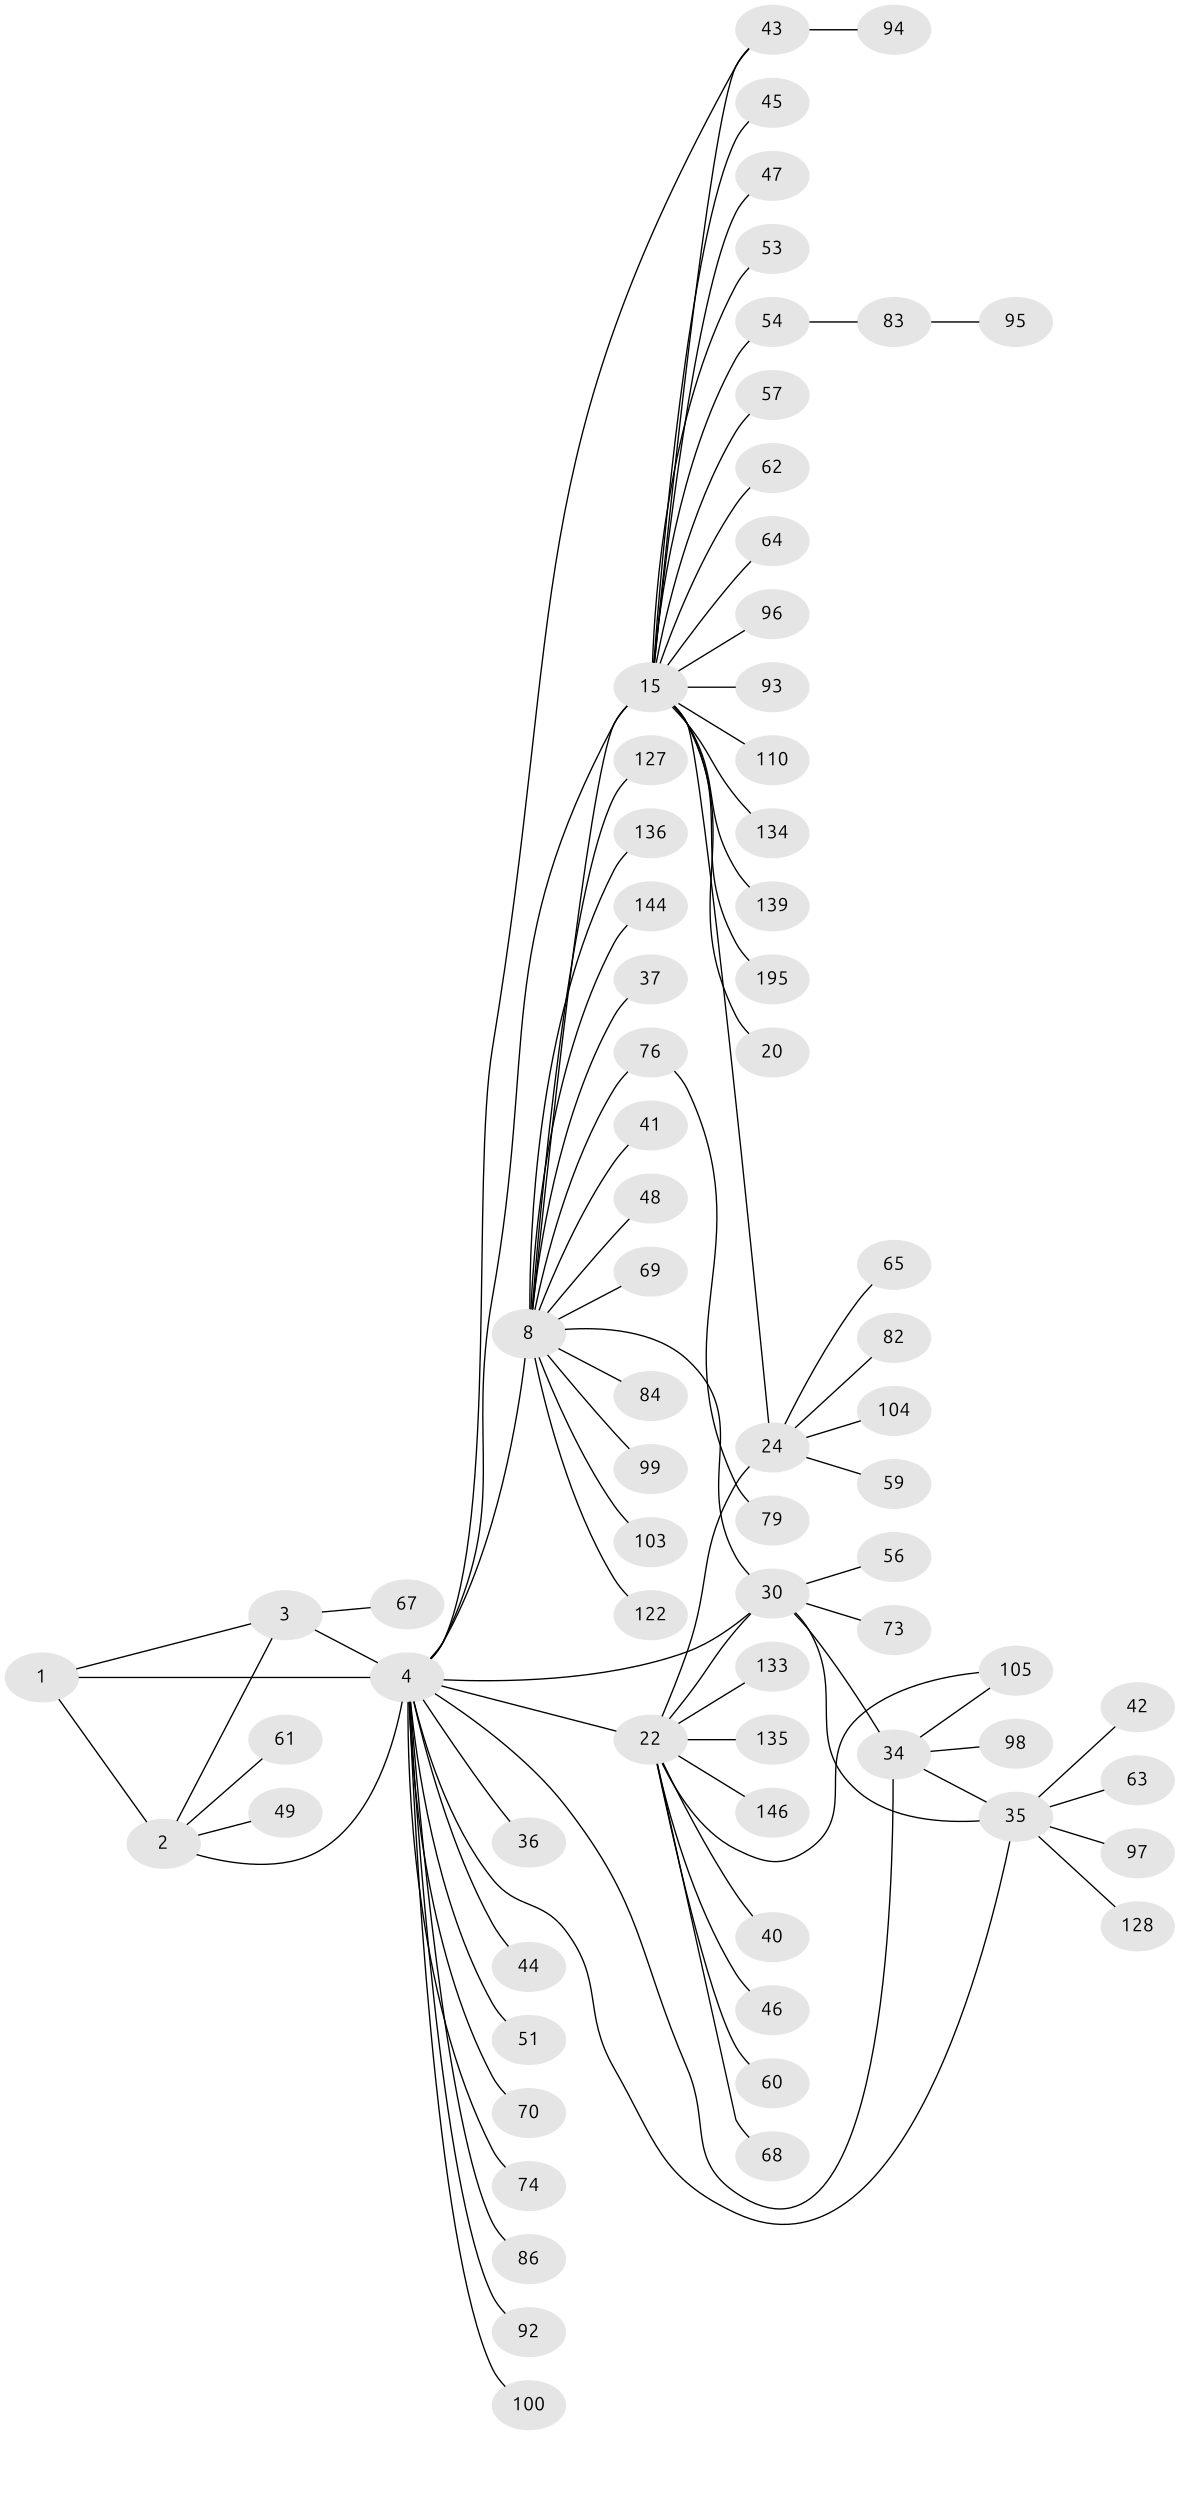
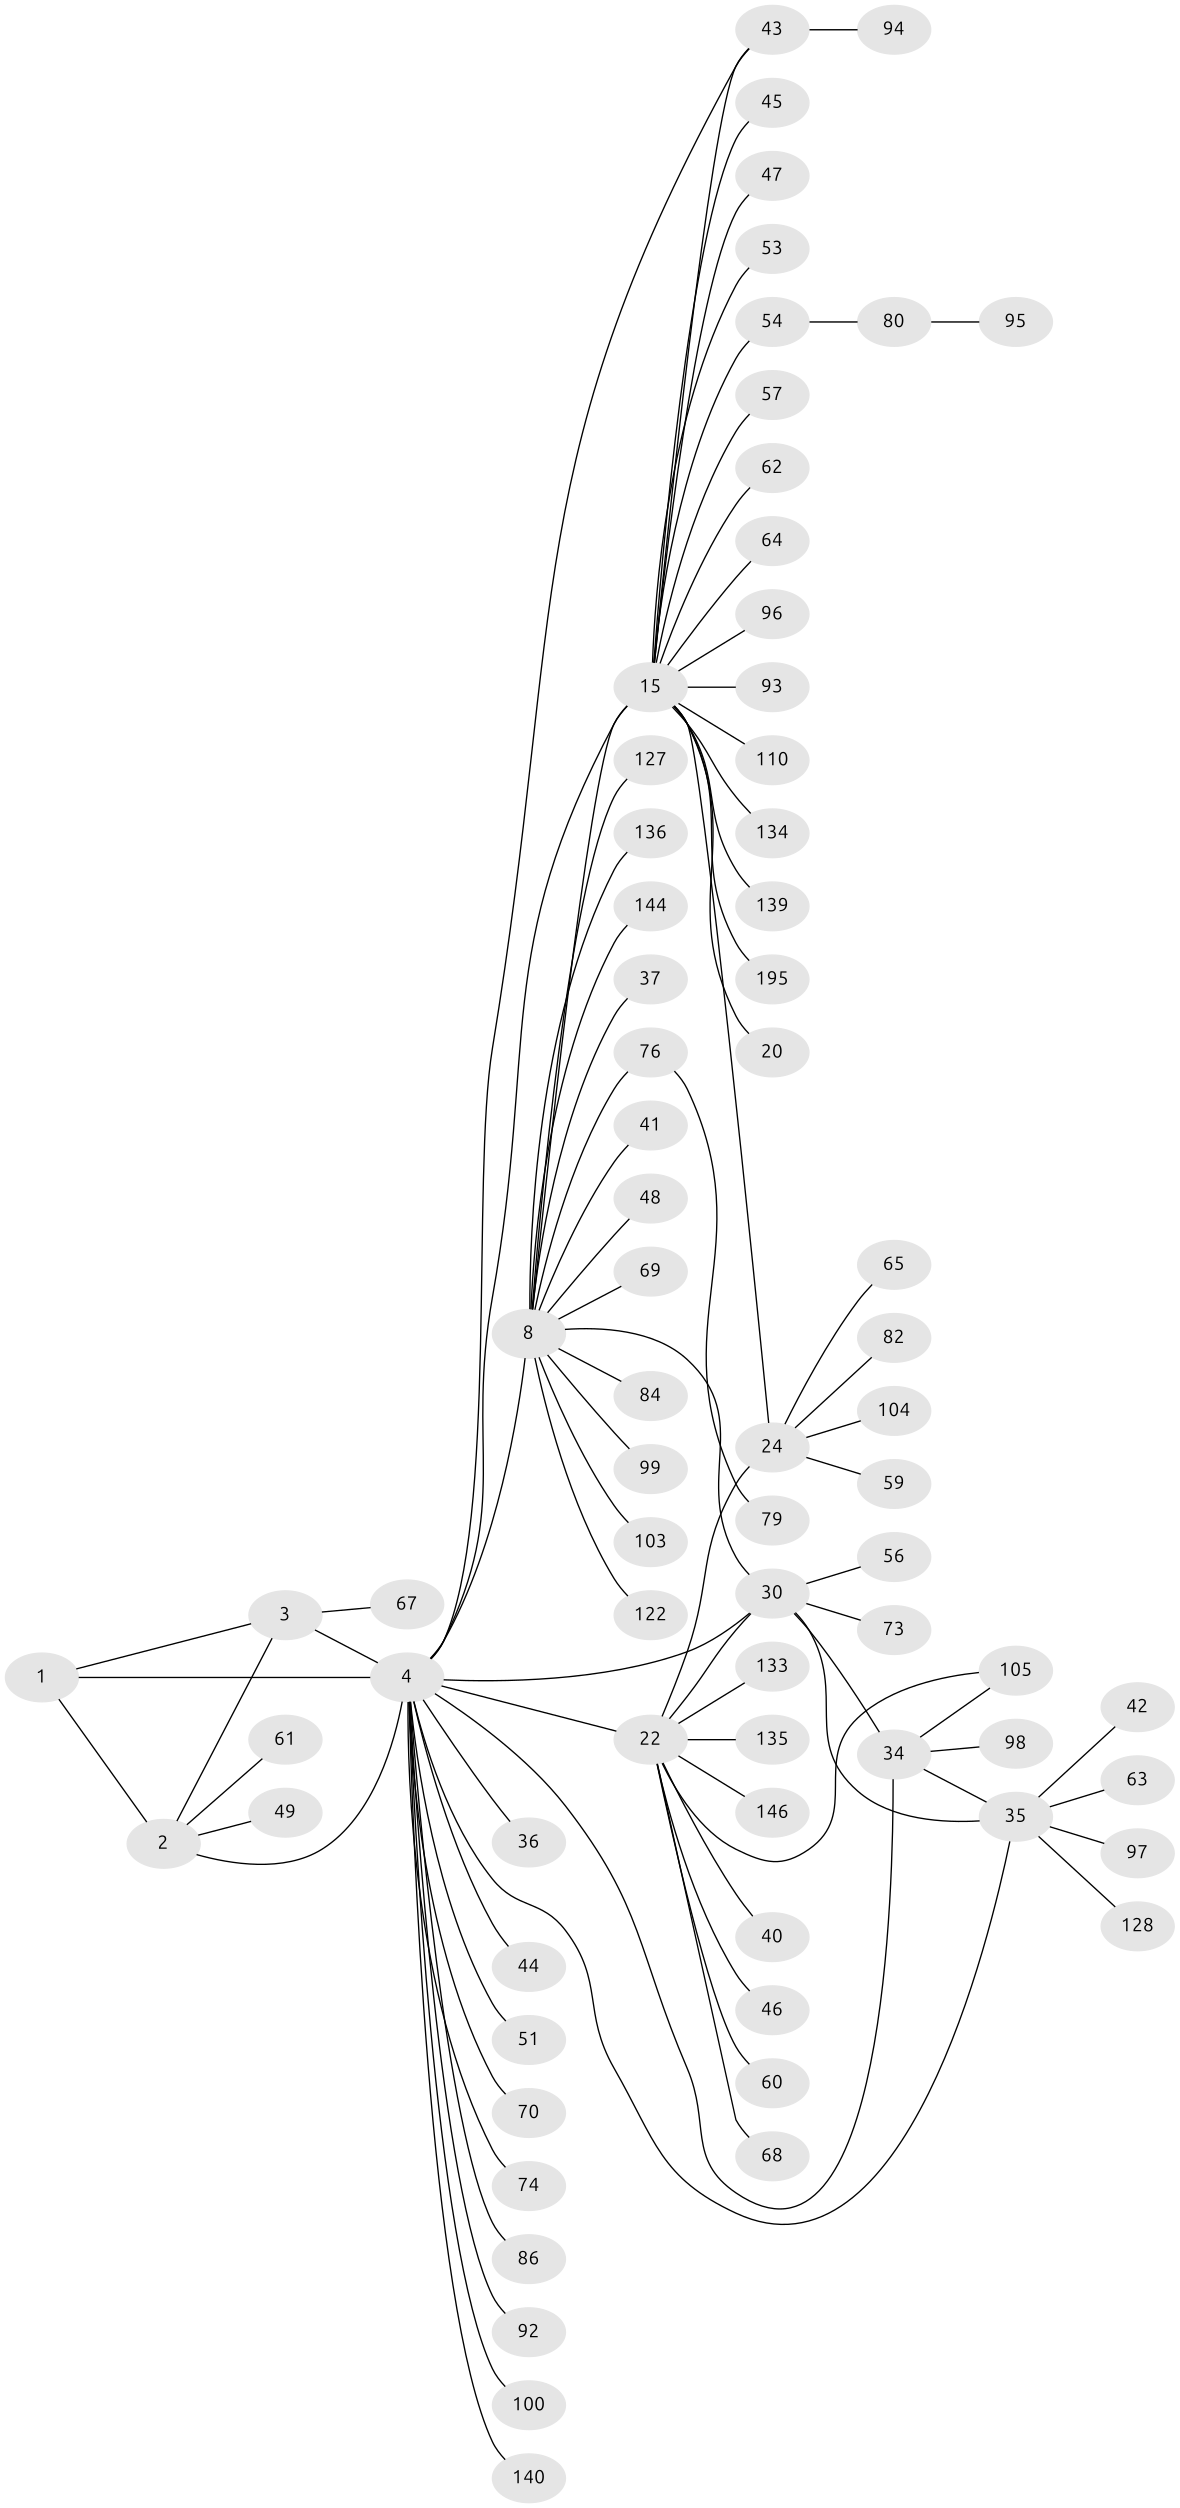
node "83": label "83" -> "80"
node "140": added
